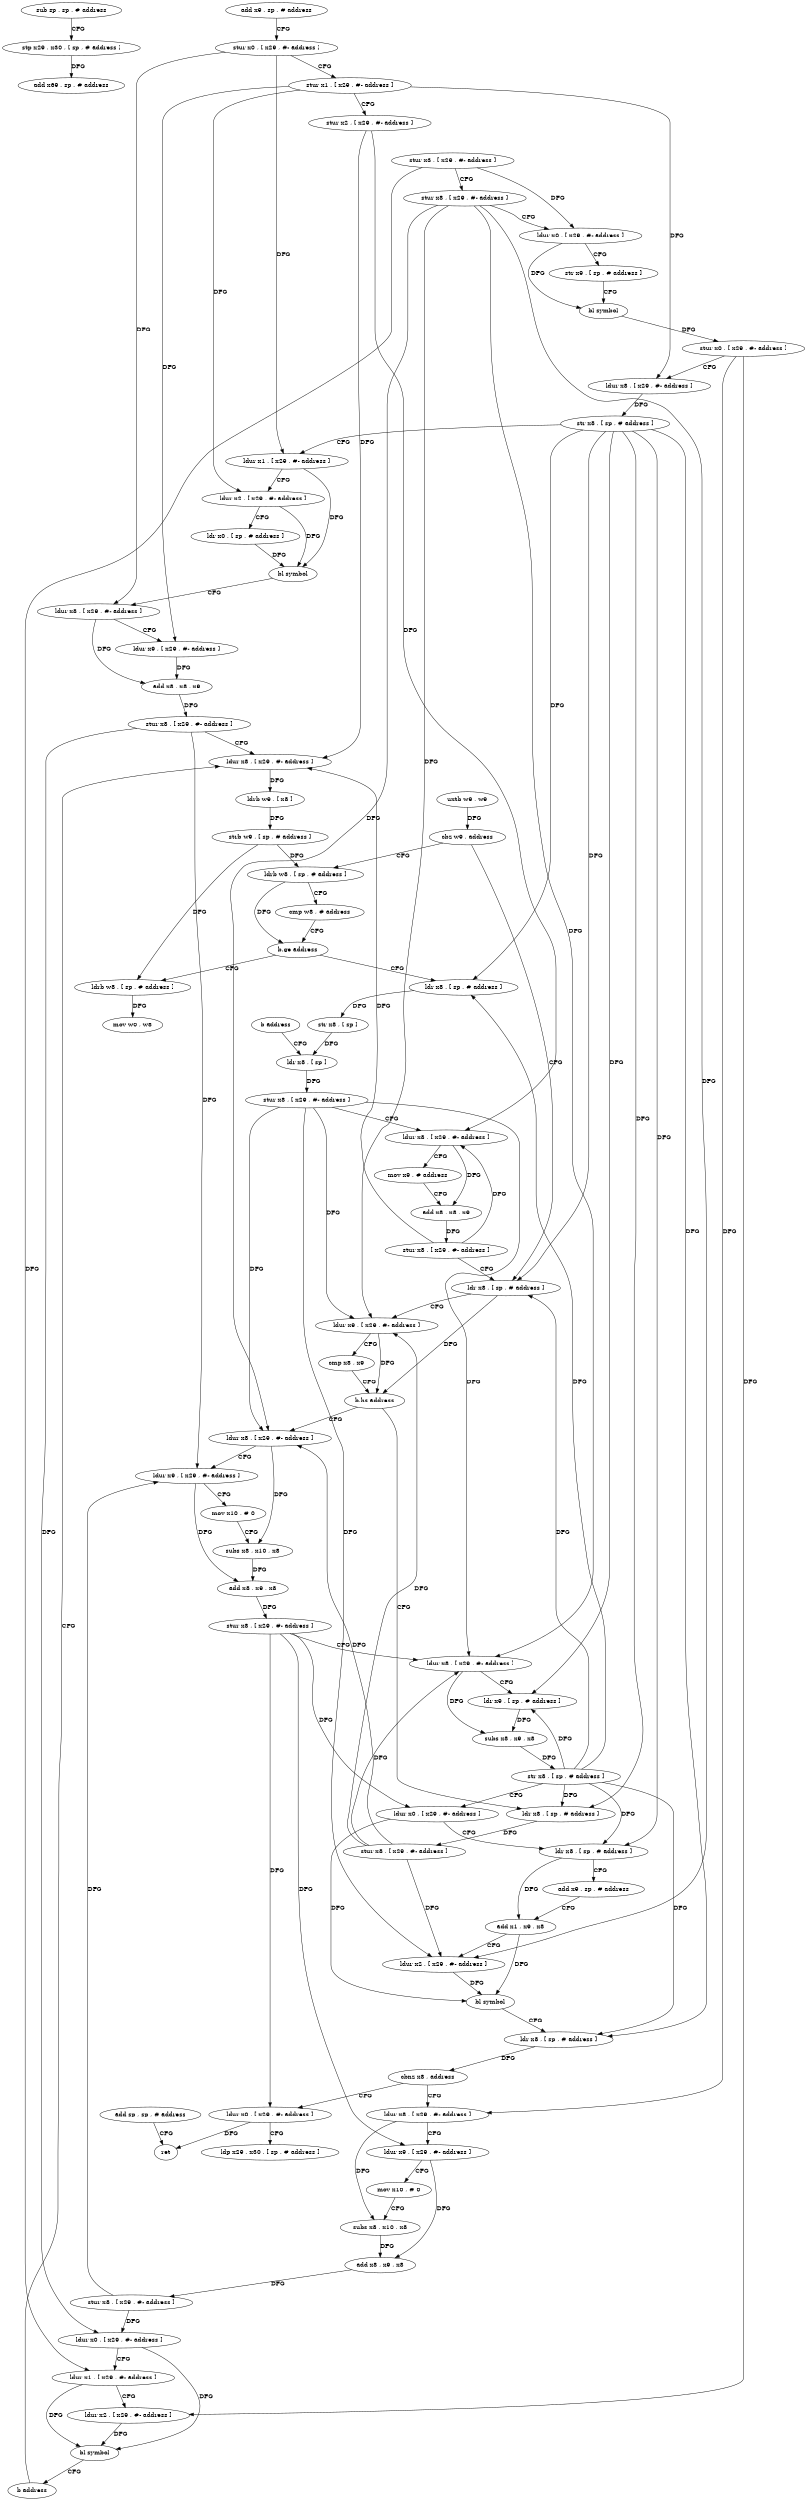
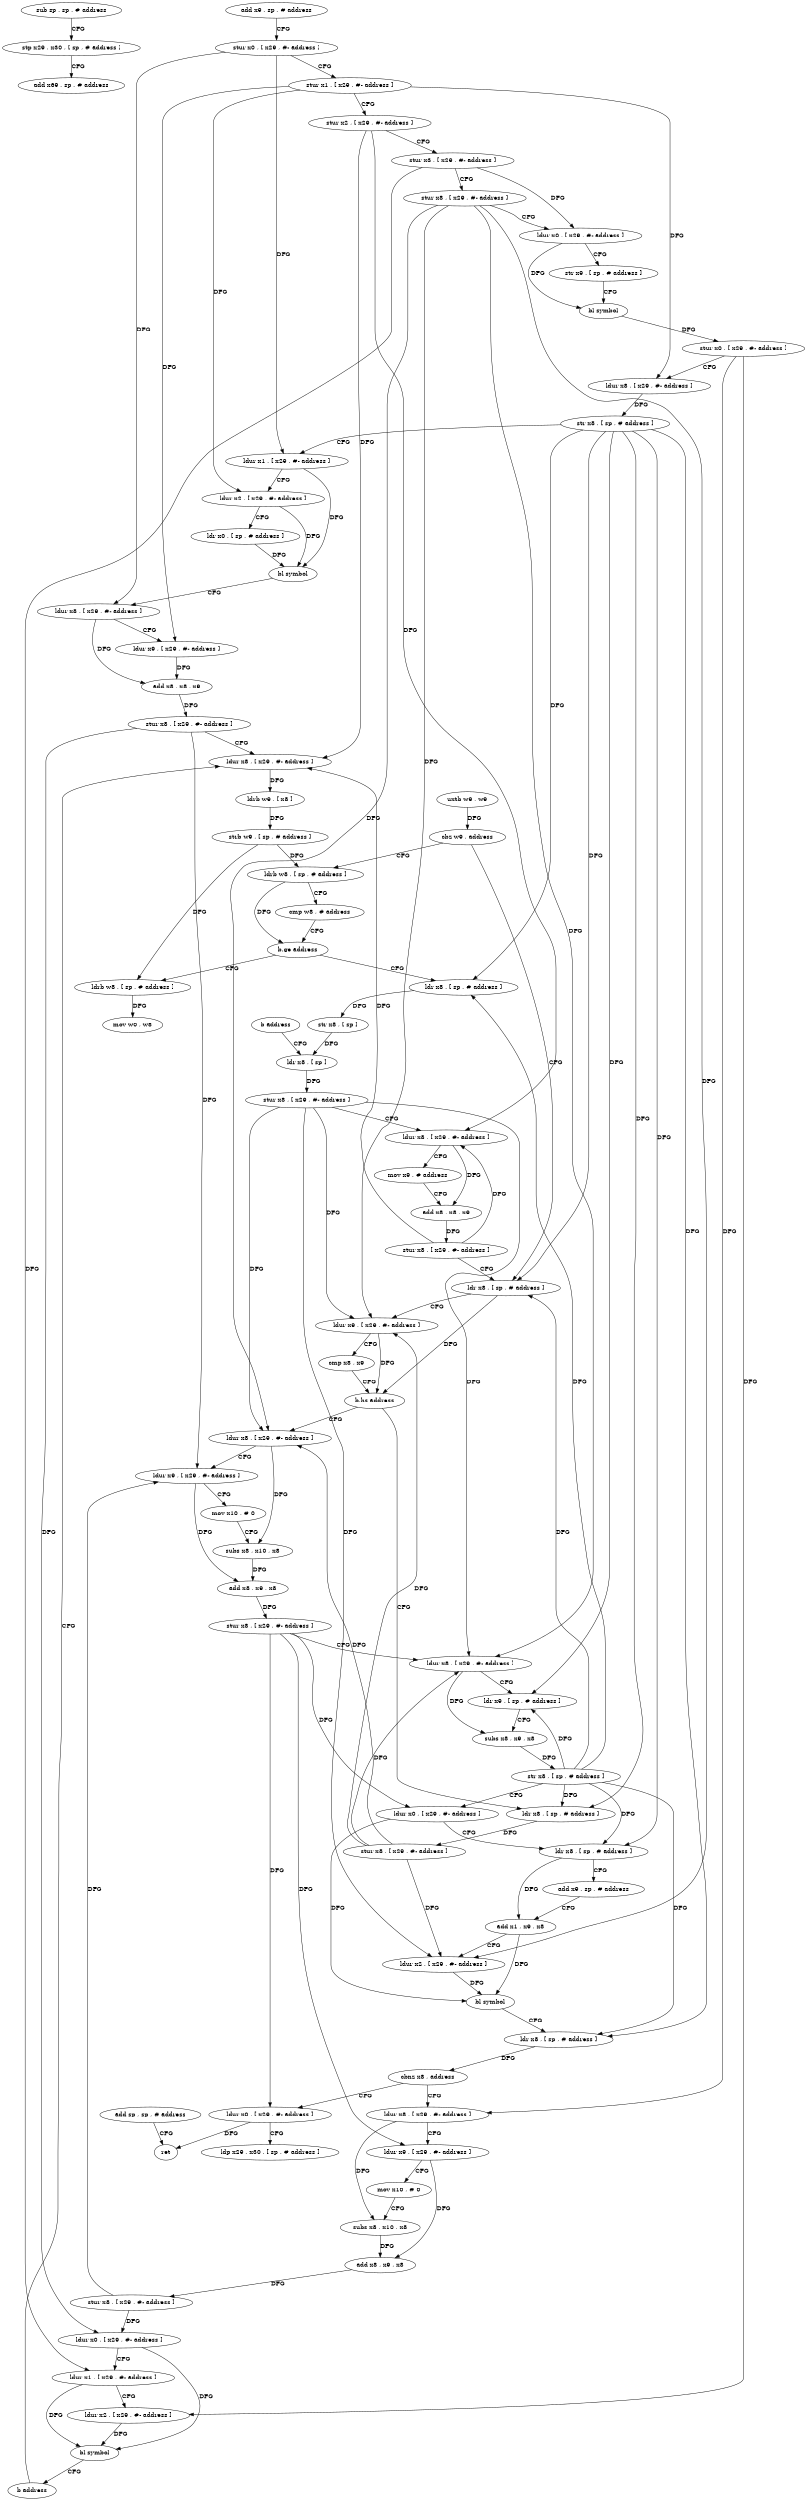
edge "stp x29 , x30 , [ sp , # address ]" -> "add x69 , sp , # address": label "DFG" -> "CFG"
edge "stur x2 , [ x29 , #- address ]" -> "stur x3 , [ x29 , #- address ]": added, label "CFG"
edge "ldr x9 , [ sp , # address ]" -> "subs x8 , x9 , x8": label "DFG" -> "CFG"
